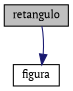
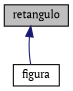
edge "retangulo" -> "figura": reversed
